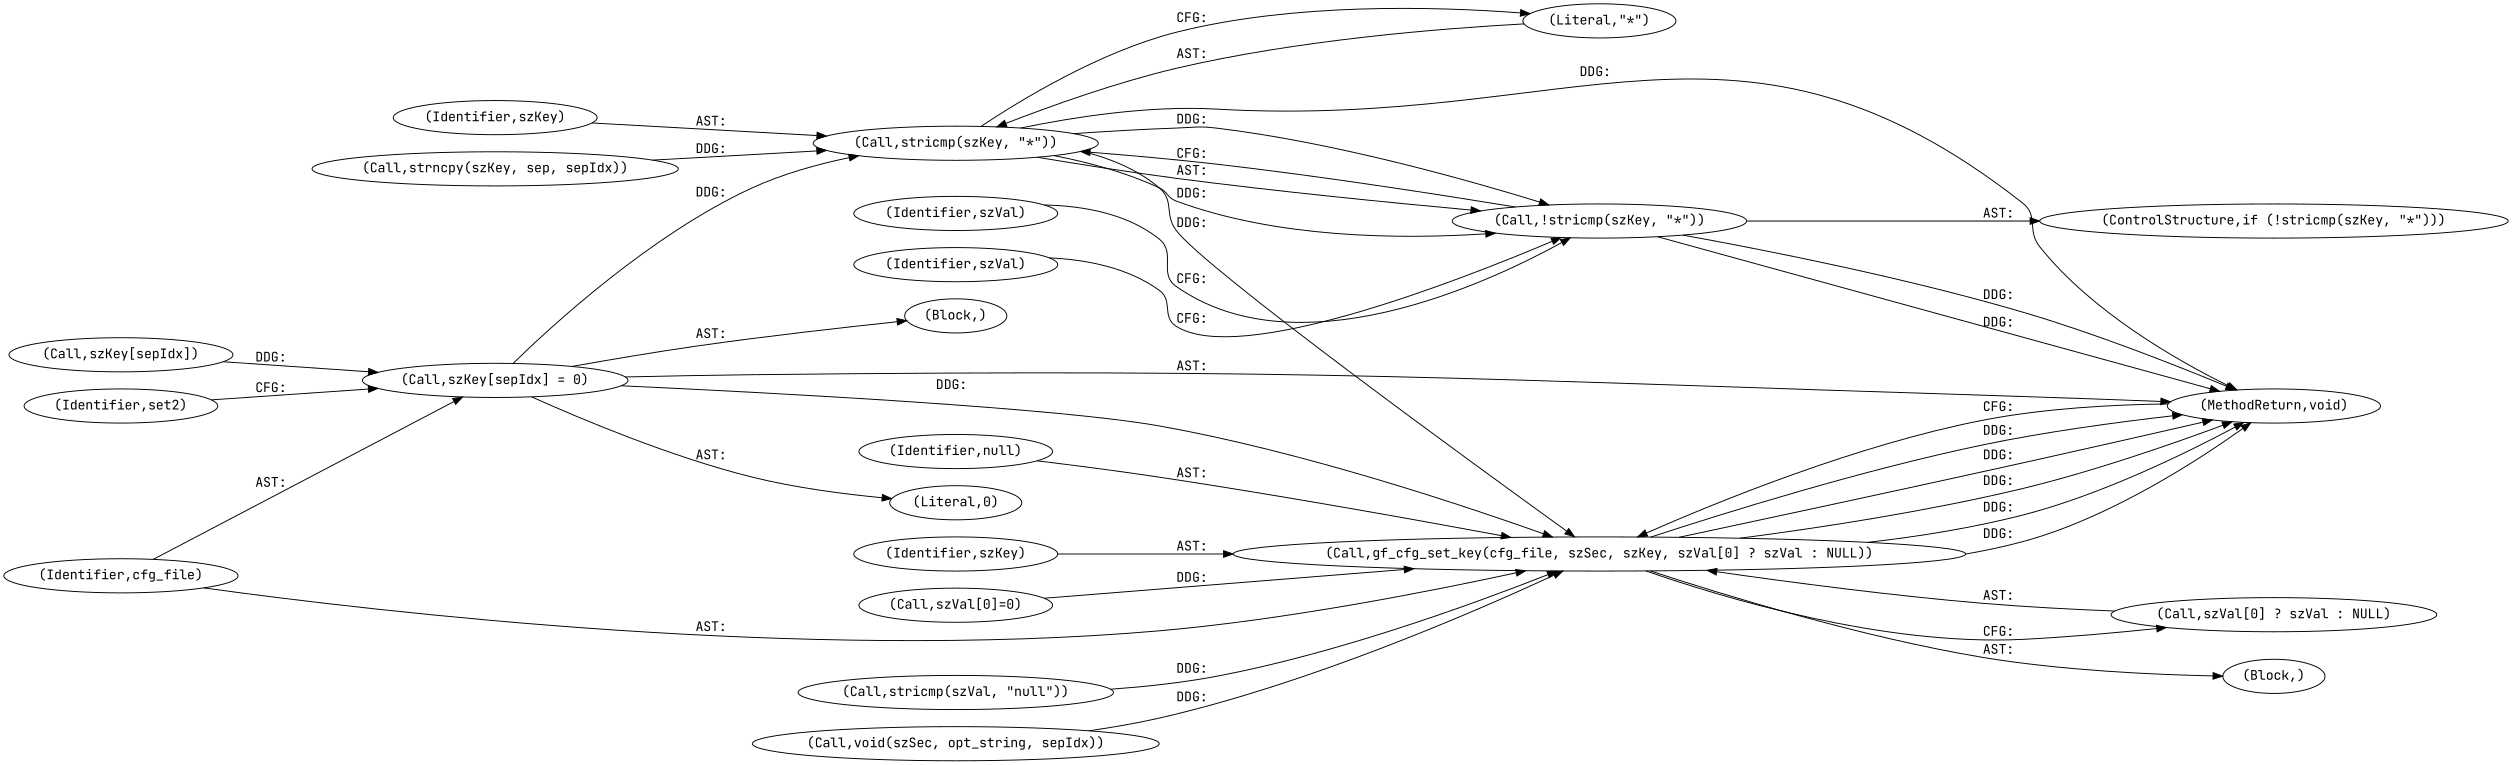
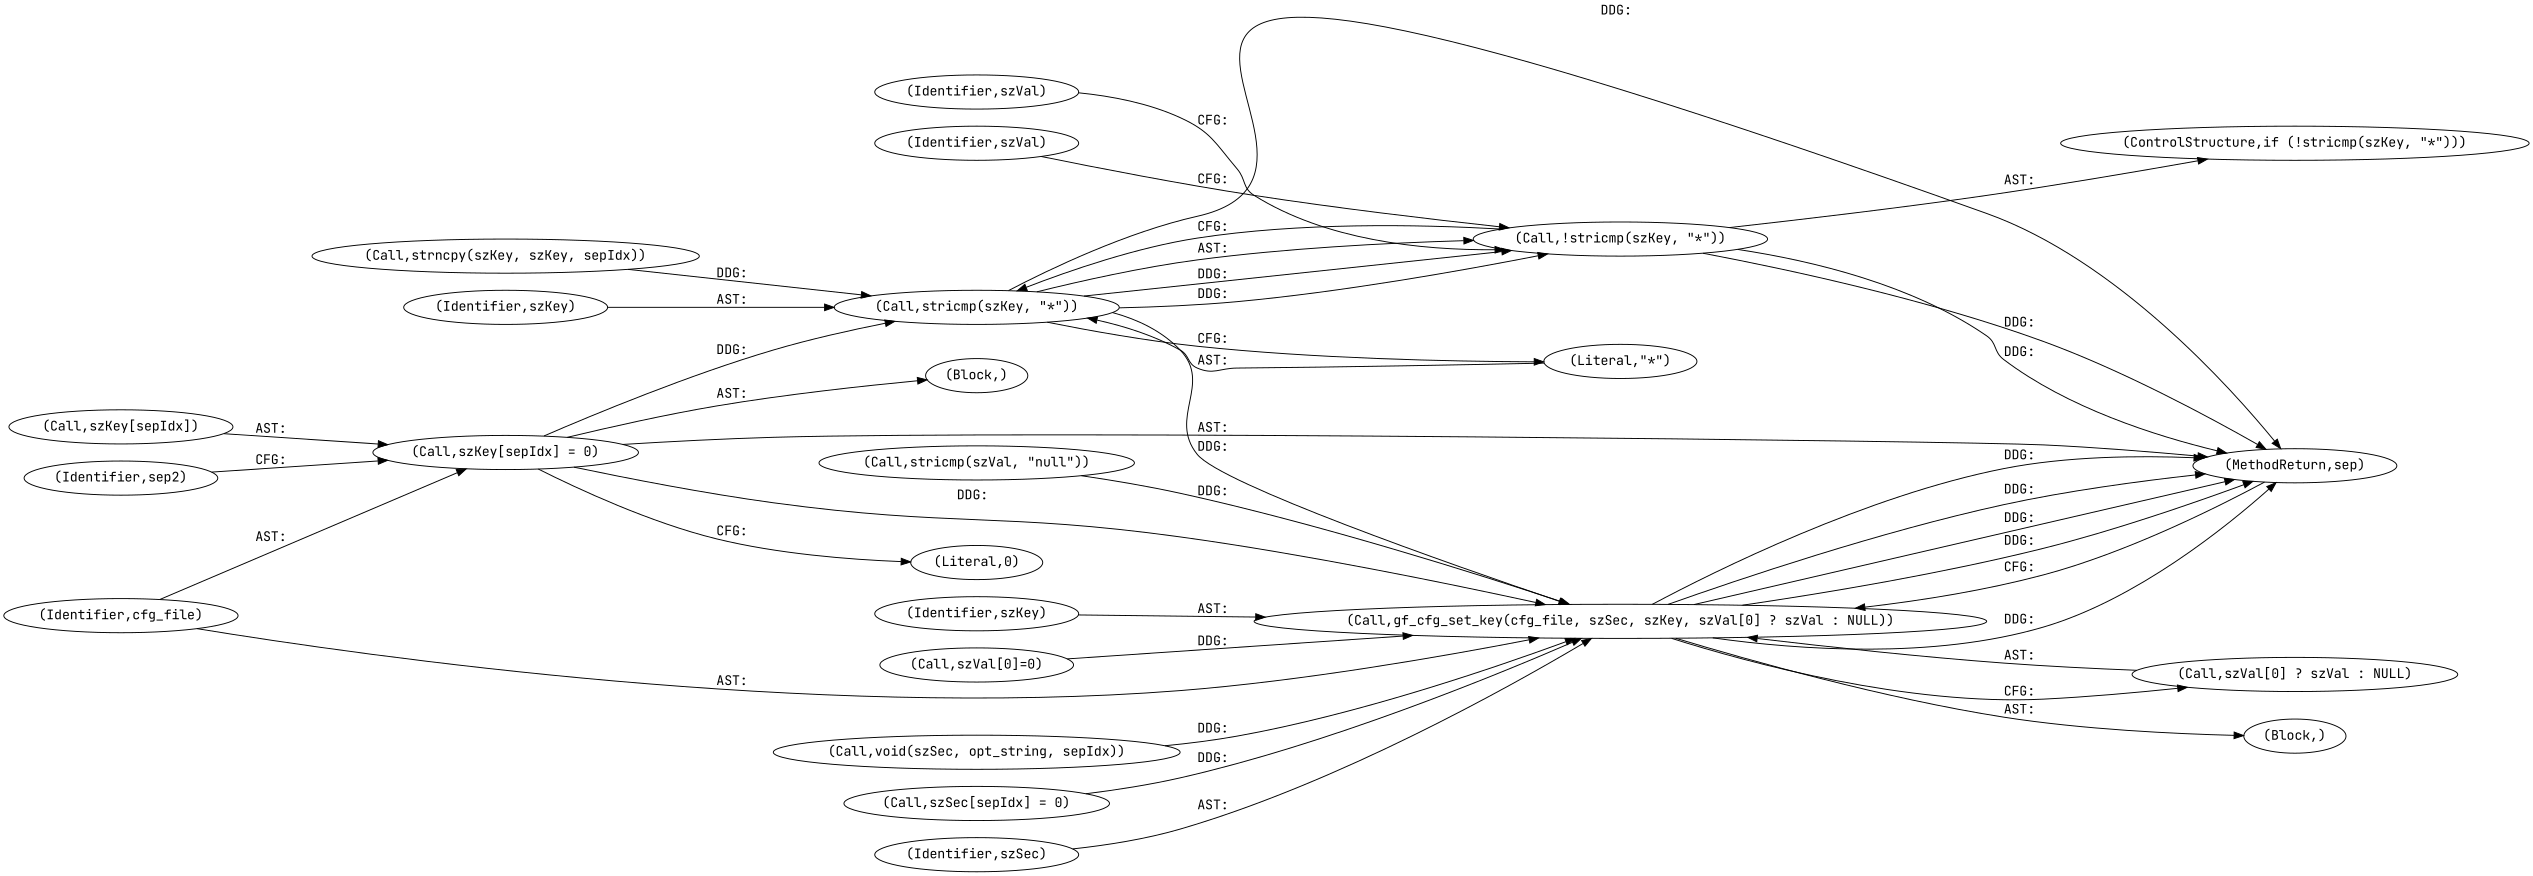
node "(Call,strncpy(szKey, sep, sepIdx))": label "(Call,strncpy(szKey, sep, sepIdx))" -> "(Call,strncpy(szKey, szKey, sepIdx))"
edge "(Call,szKey[sepIdx])" -> "(Call,szKey[sepIdx] = 0)": label "DDG: " -> "AST: "
node "(Identifier,set2)": label "(Identifier,set2)" -> "(Identifier,sep2)"
node "(MethodReturn,void)": label "(MethodReturn,void)" -> "(MethodReturn,sep)"
node "(Identifier,null)": label "(Identifier,null)" -> "(Identifier,szSec)"
edge "(Call,szKey[sepIdx] = 0)" -> "(Literal,0)": label "AST: " -> "CFG: "
node "(Call,szSec[sepIdx] = 0)": added
